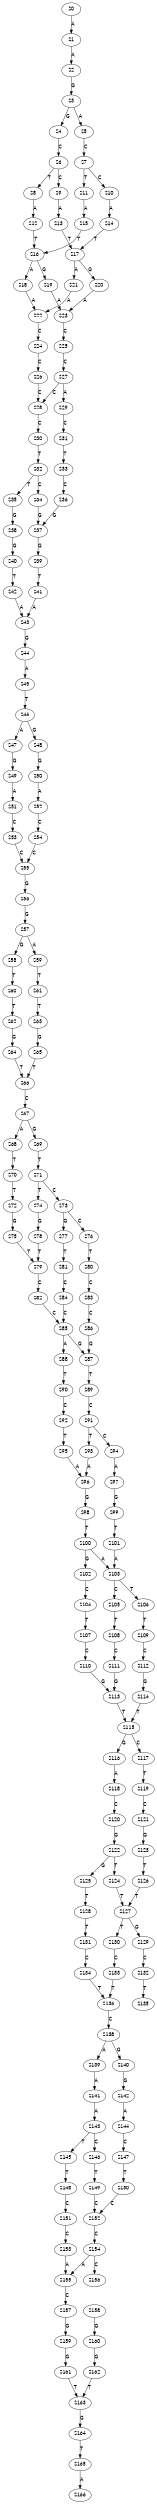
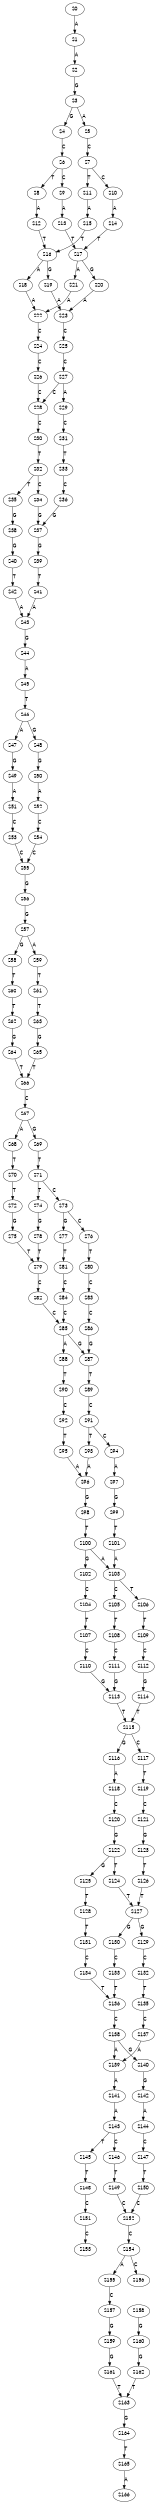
edge "S127" -> "S130": label "T" -> "G"
node "S137": added
edge "S153" -> "S155": removed, label "A"
